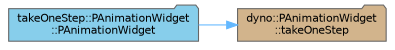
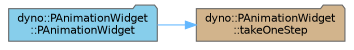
node "takeOneStep::PAnimationWidget ::PAnimationWidget": label "takeOneStep::PAnimationWidget ::PAnimationWidget" -> "dyno::PAnimationWidget ::PAnimationWidget"
